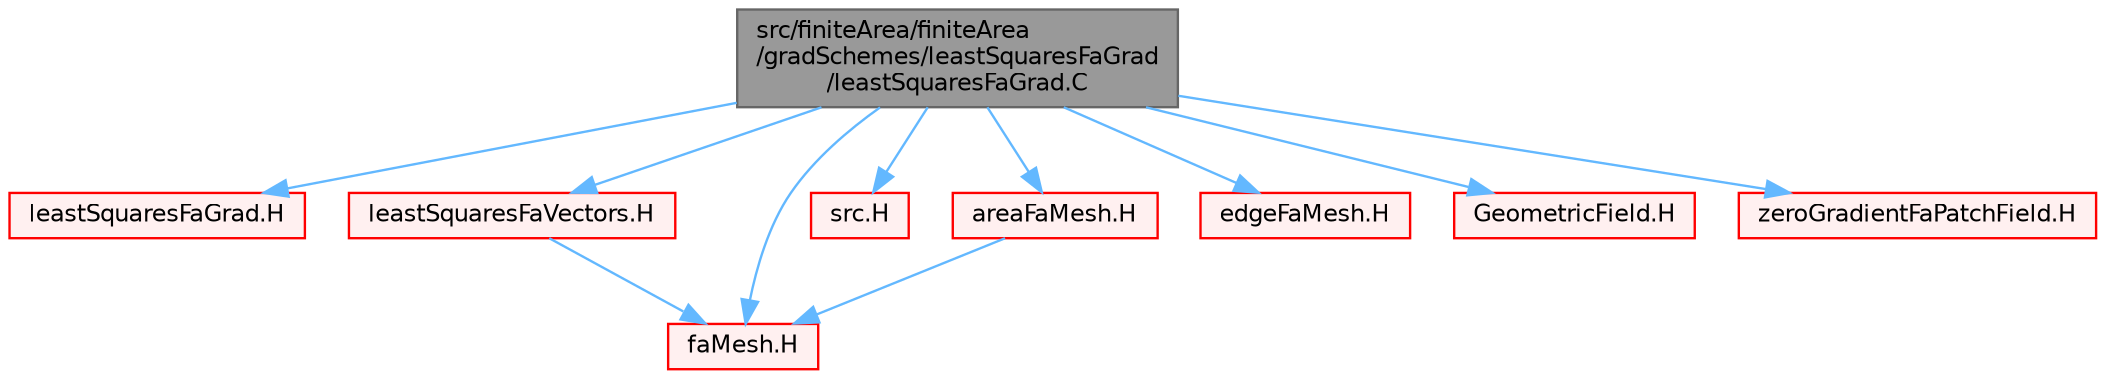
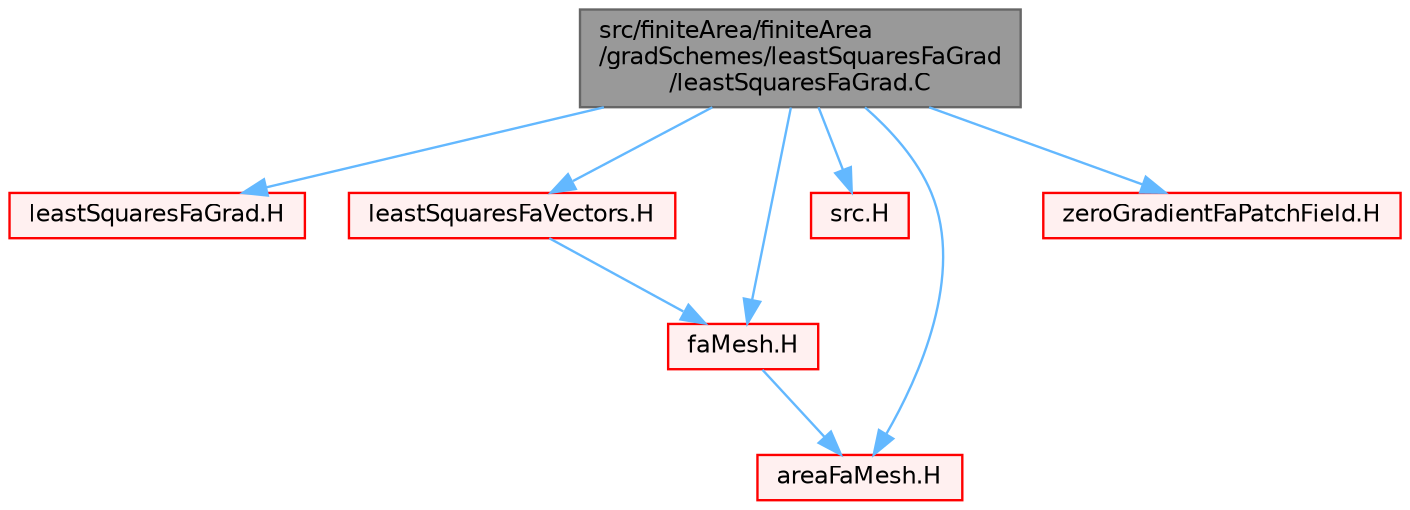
node "edgeFaMesh.H": removed
node "GeometricField.H": removed
edge "areaFaMesh.H" -> "faMesh.H": reversed
